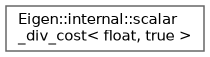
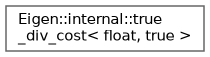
node "Eigen::internal::scalar _div_cost< float, true >": label "Eigen::internal::scalar _div_cost< float, true >" -> "Eigen::internal::true _div_cost< float, true >"
